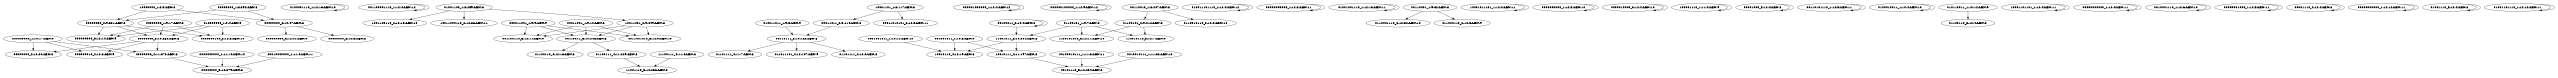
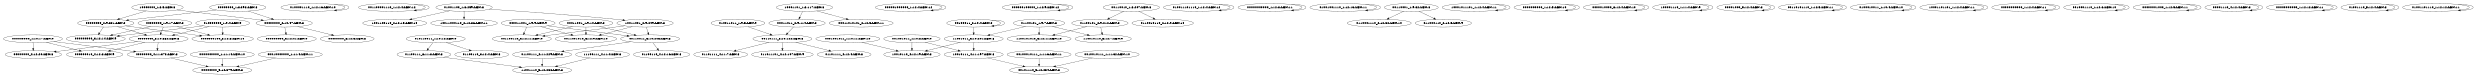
node "01100111_3-11:8-LEN:8": added
